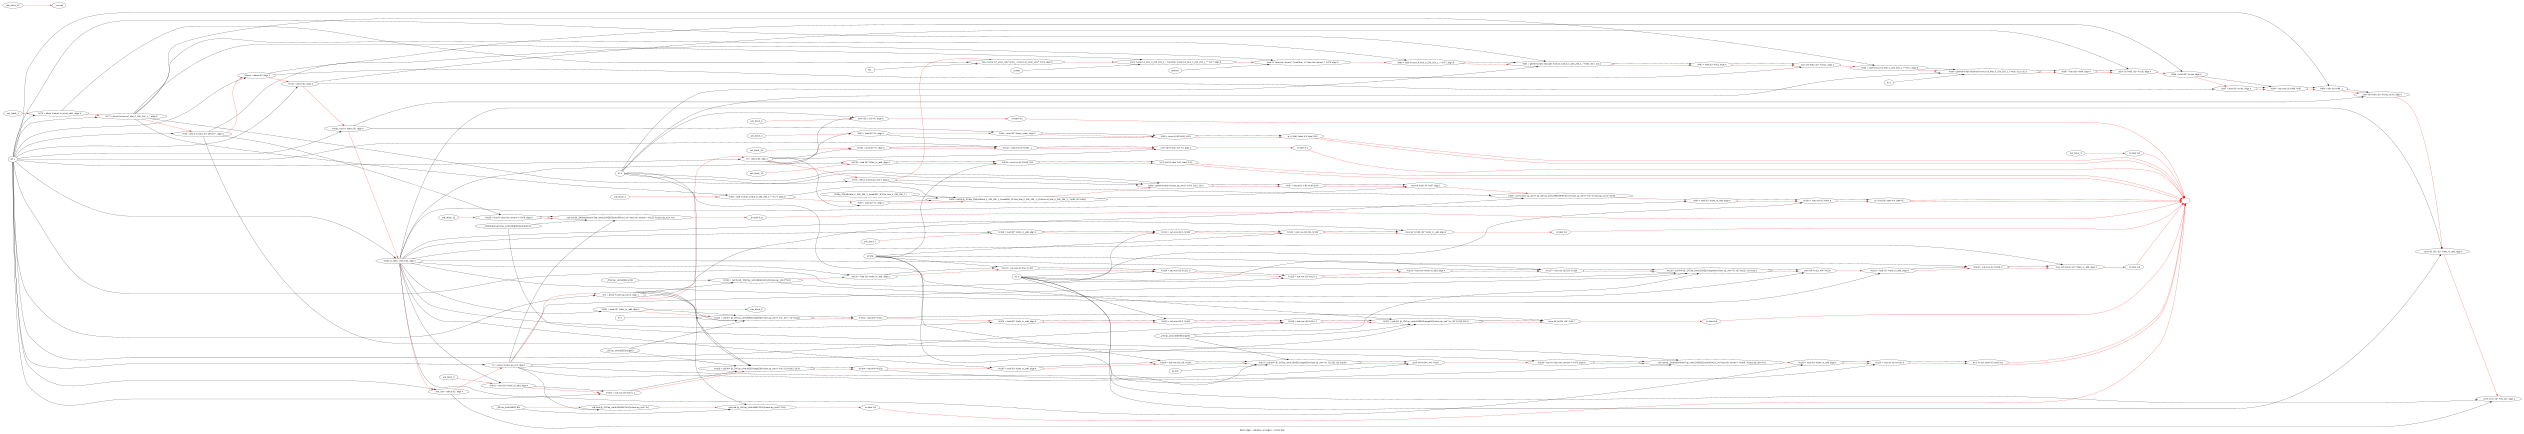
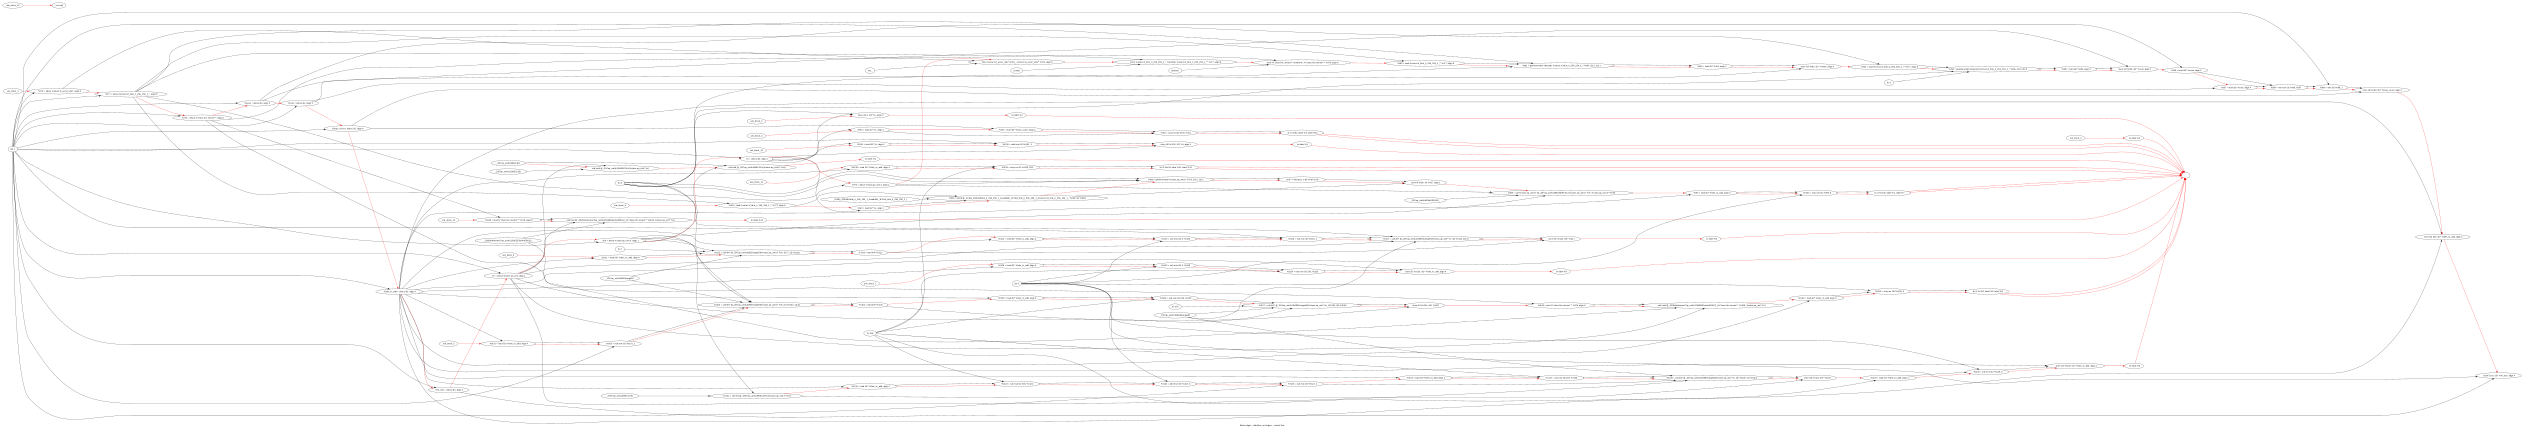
node "_ZN7ap_uintILi256EEC1Ev": added
node "_ZN7ap_uintILi8EEaSERKS0_": added
edge "%t111 = load i32* %bits_to_add, align 4" -> "unk_block_6": reversed
